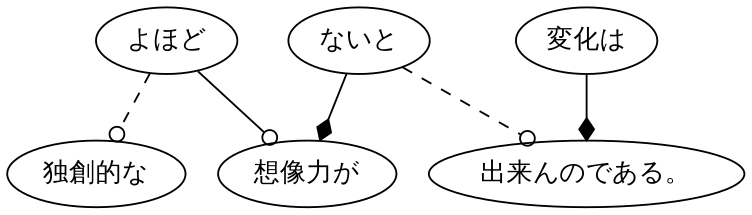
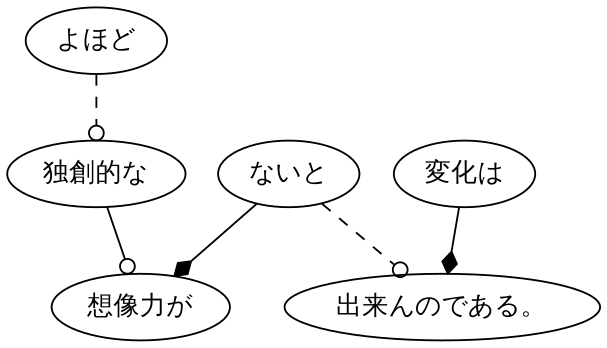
edge "よほど" -> "想像力が": now "独創的な" -> "想像力が"
